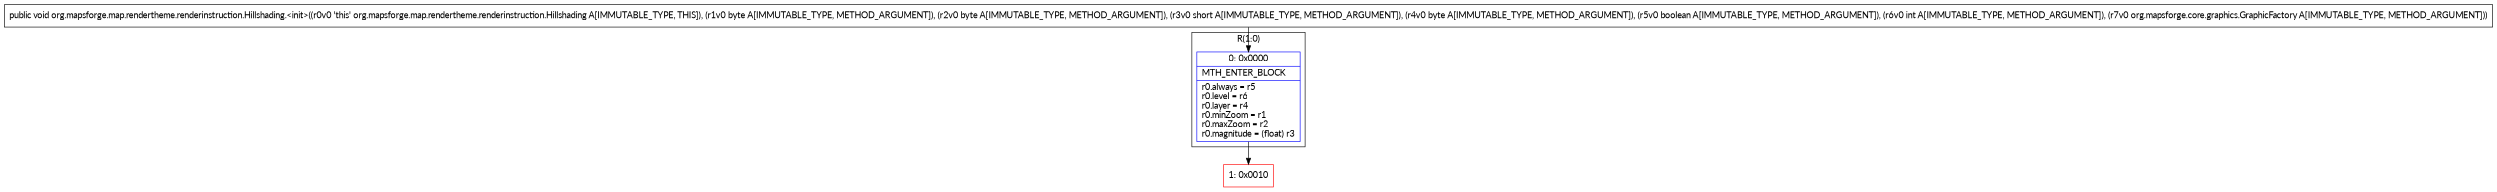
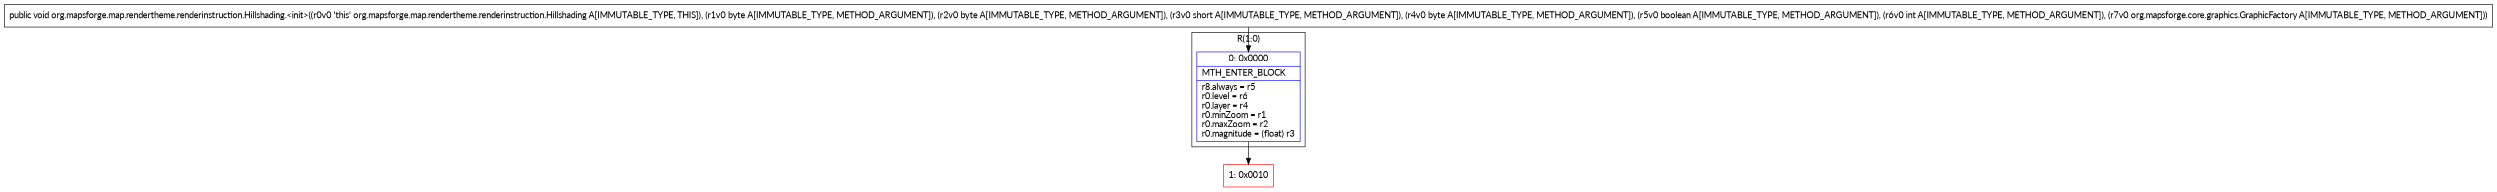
node "0: 0x0000": text "r0.always = r5" -> "r8.always = r5"
